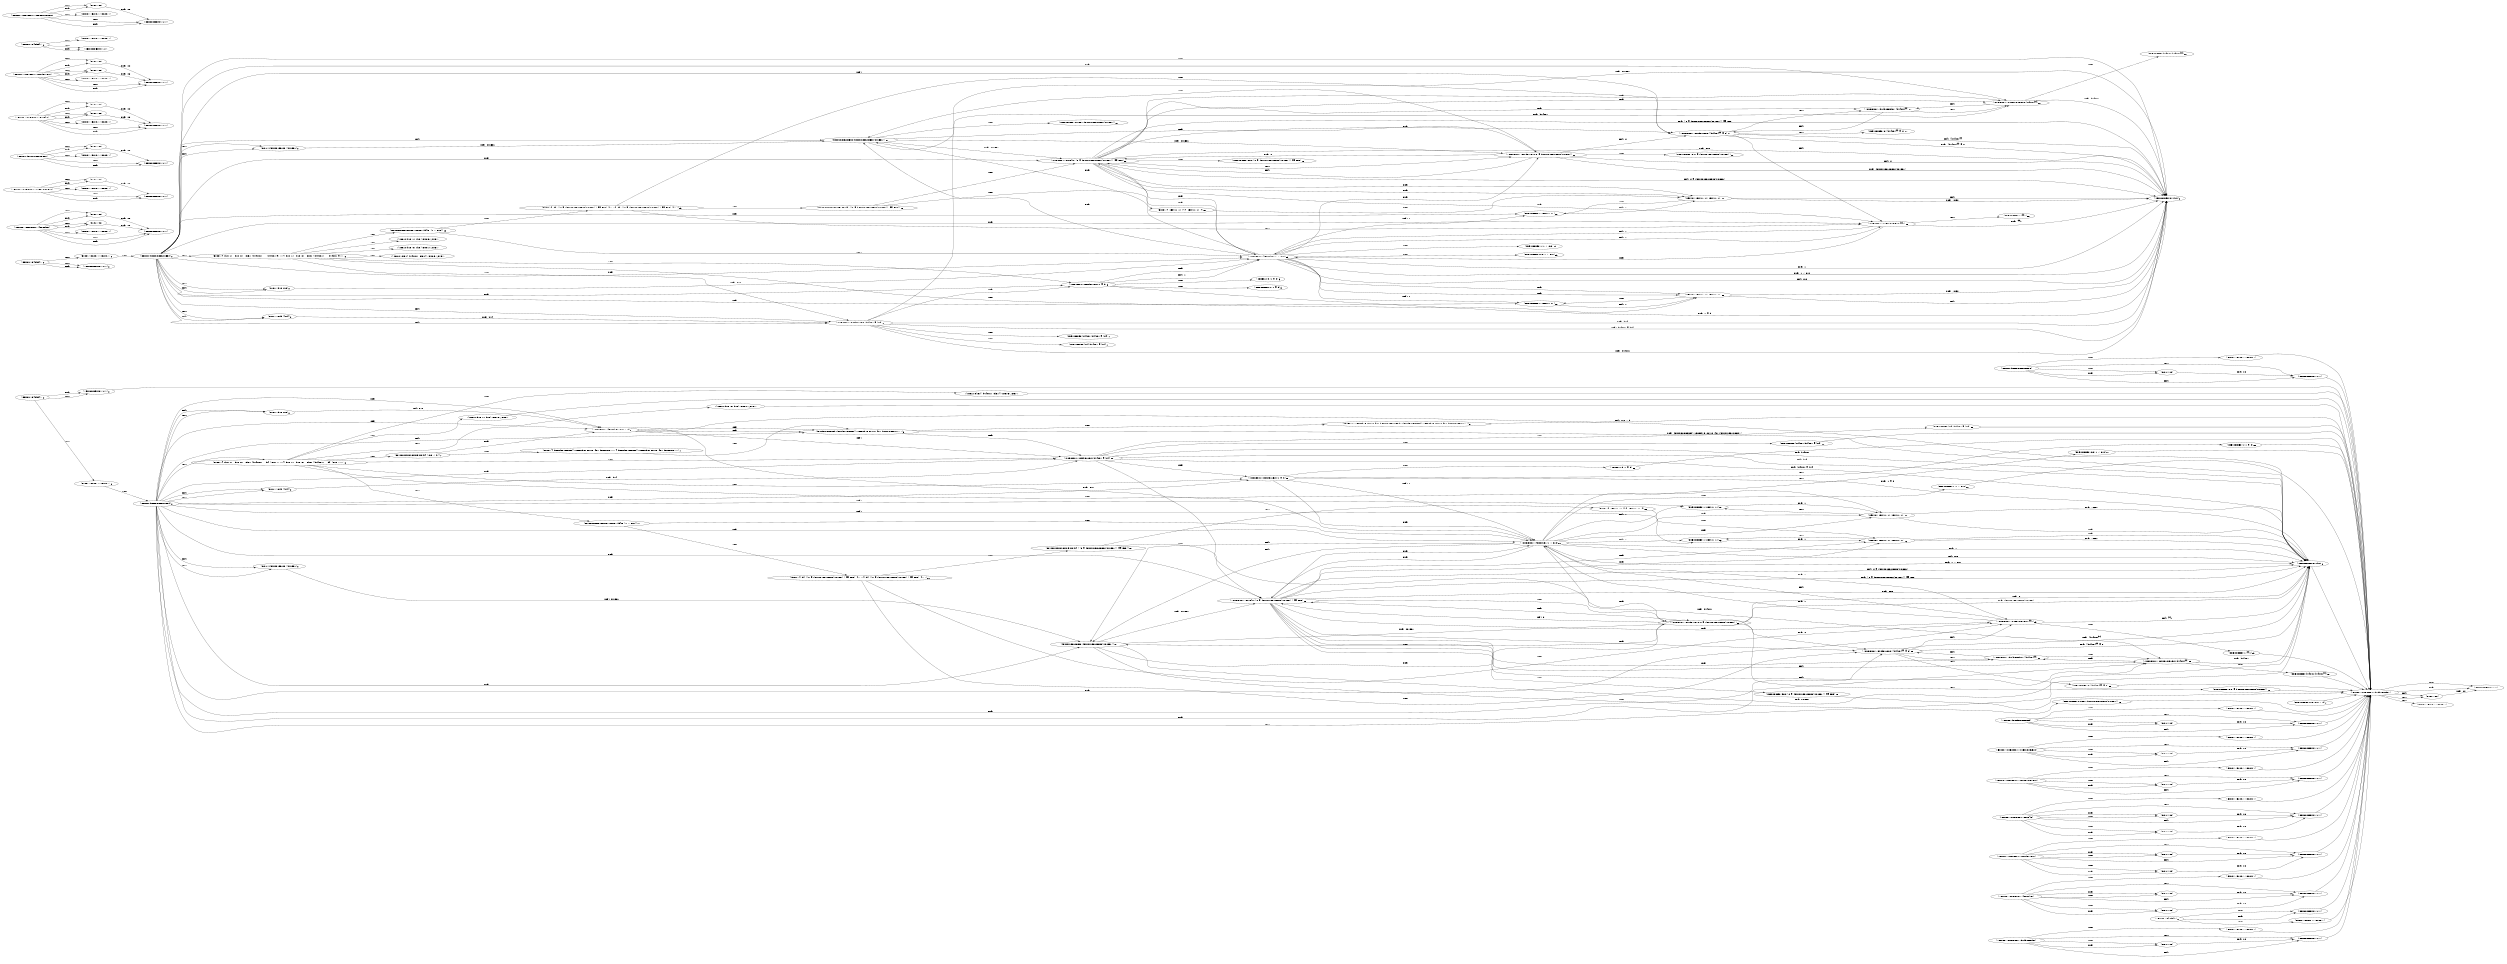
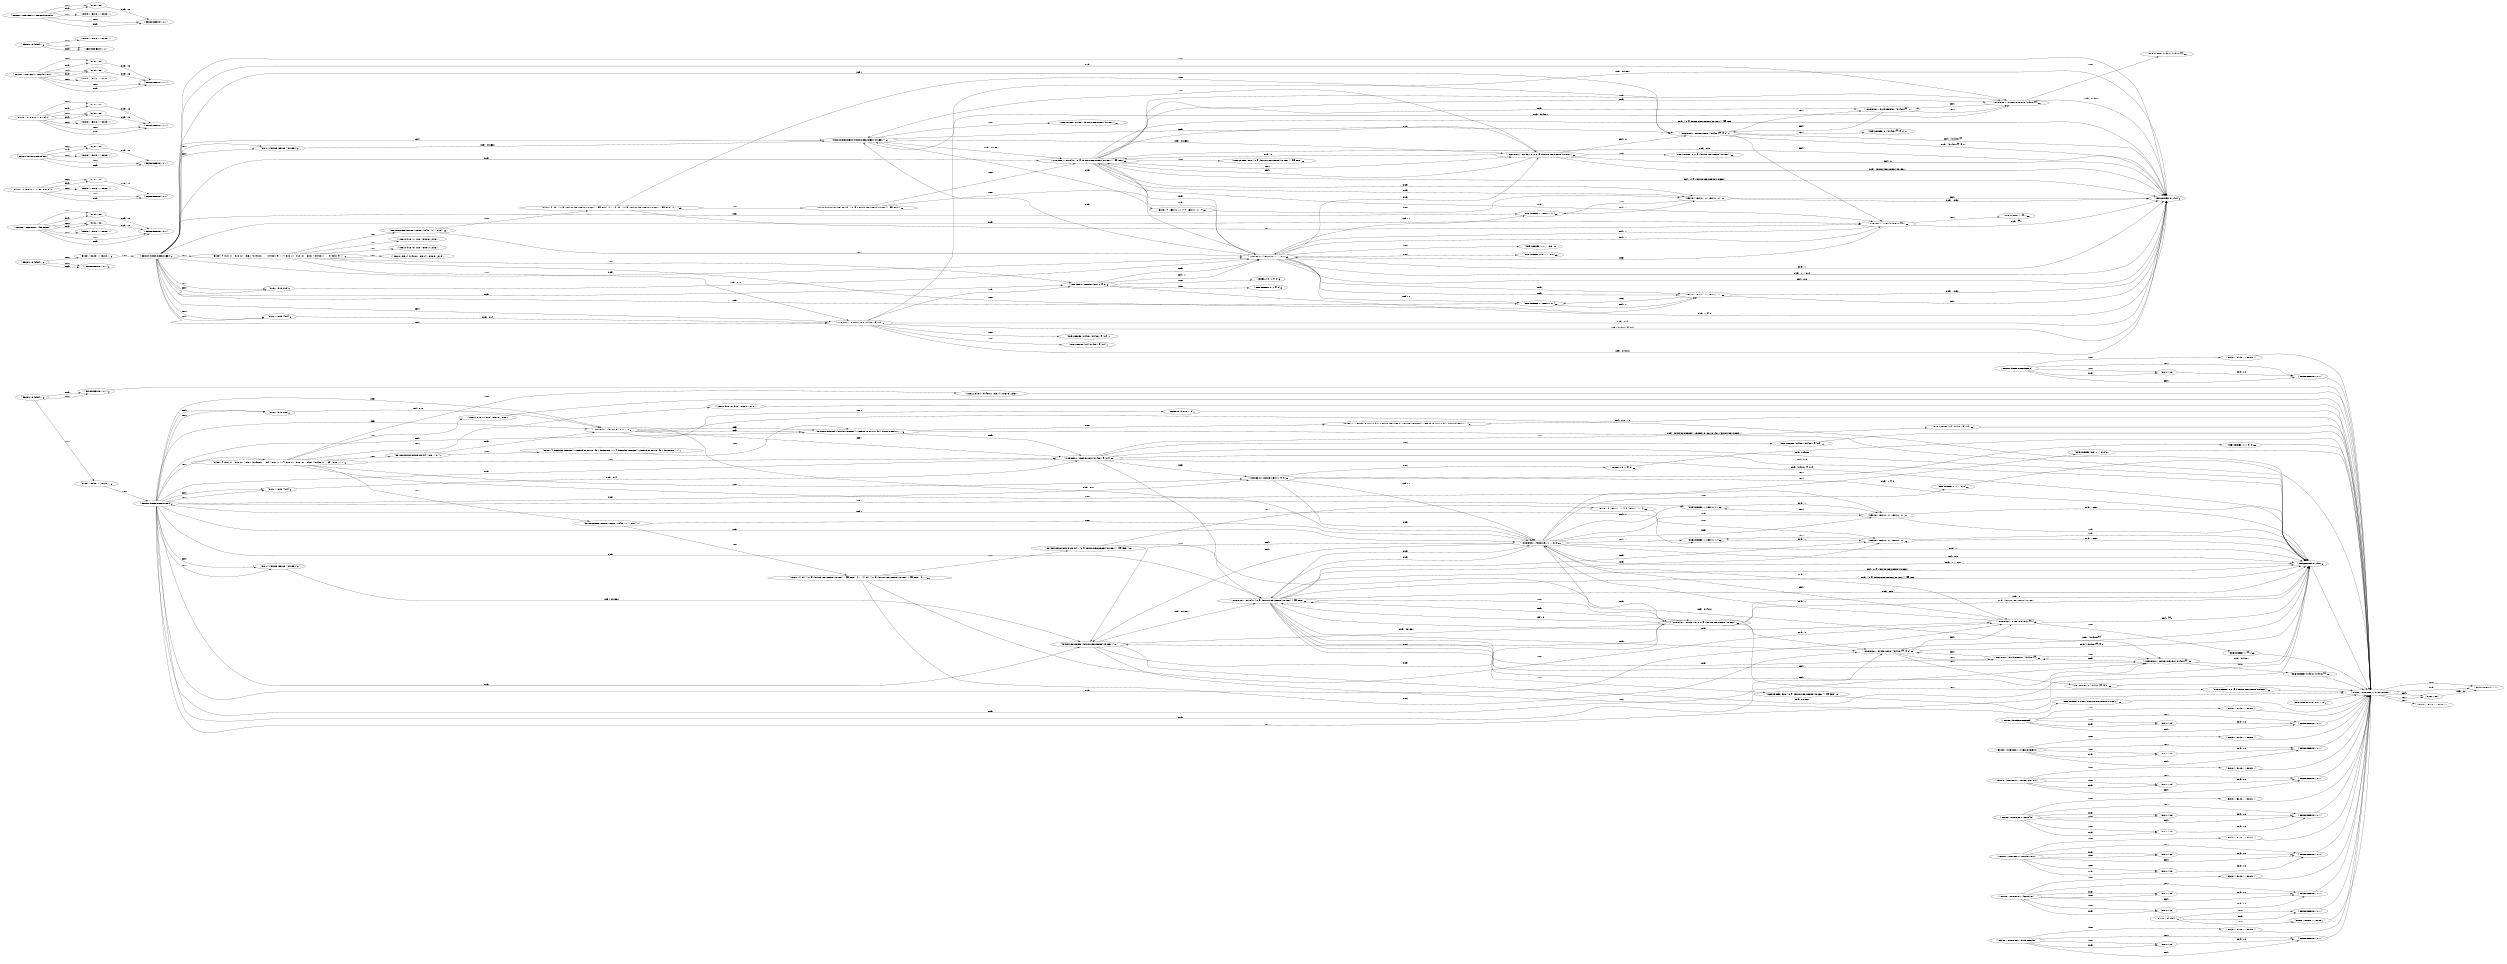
node "(LITERAL,0,cnt < 0)": added
